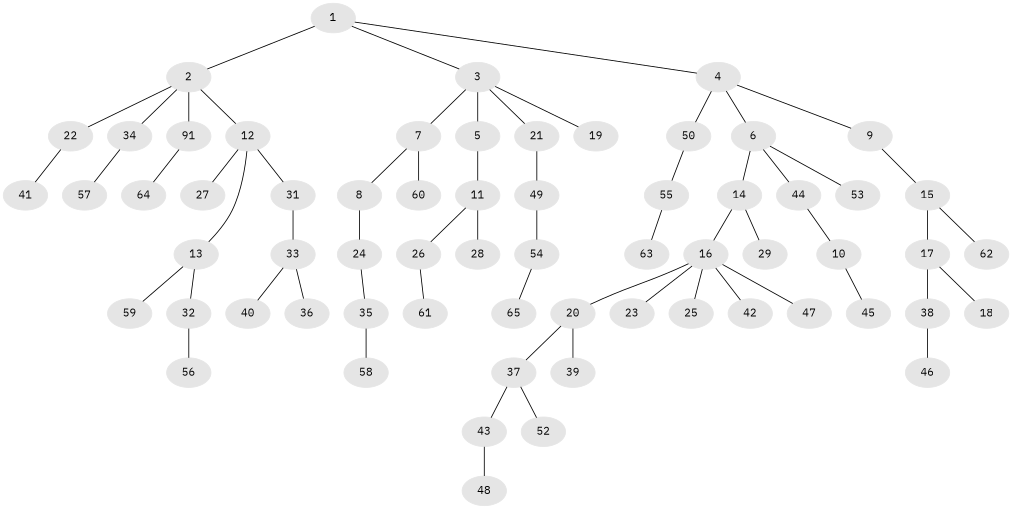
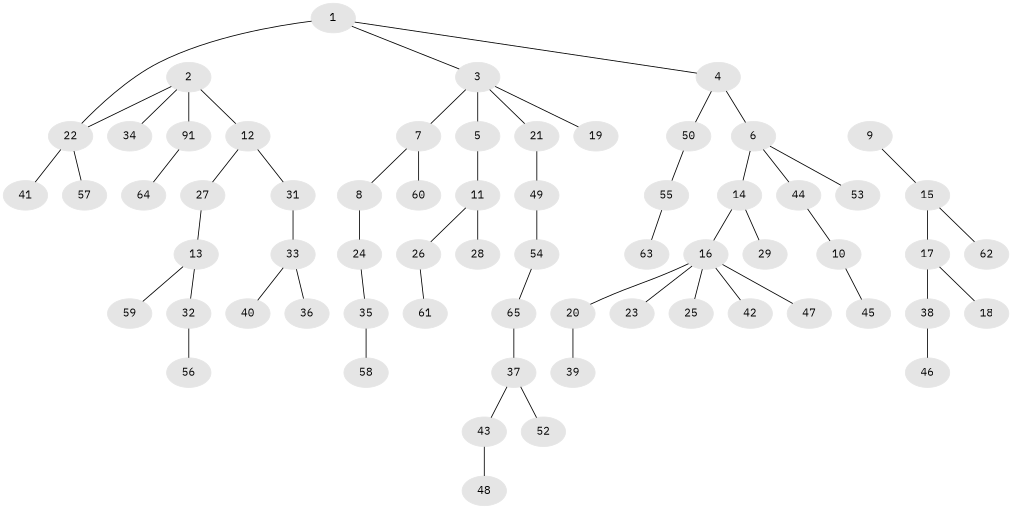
edge "1" -- "2": now "1" -- "22"
edge "4" -- "9": removed
edge "34" -- "57": now "22" -- "57"
edge "12" -- "13": now "27" -- "13"
edge "20" -- "37": now "65" -- "37"
